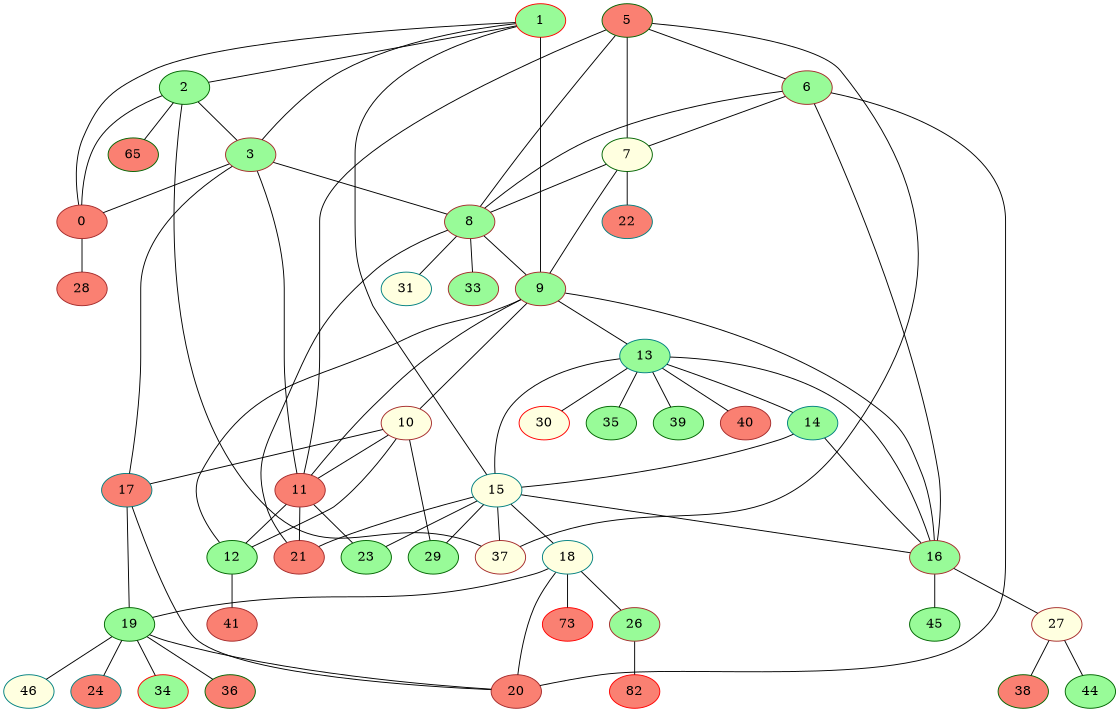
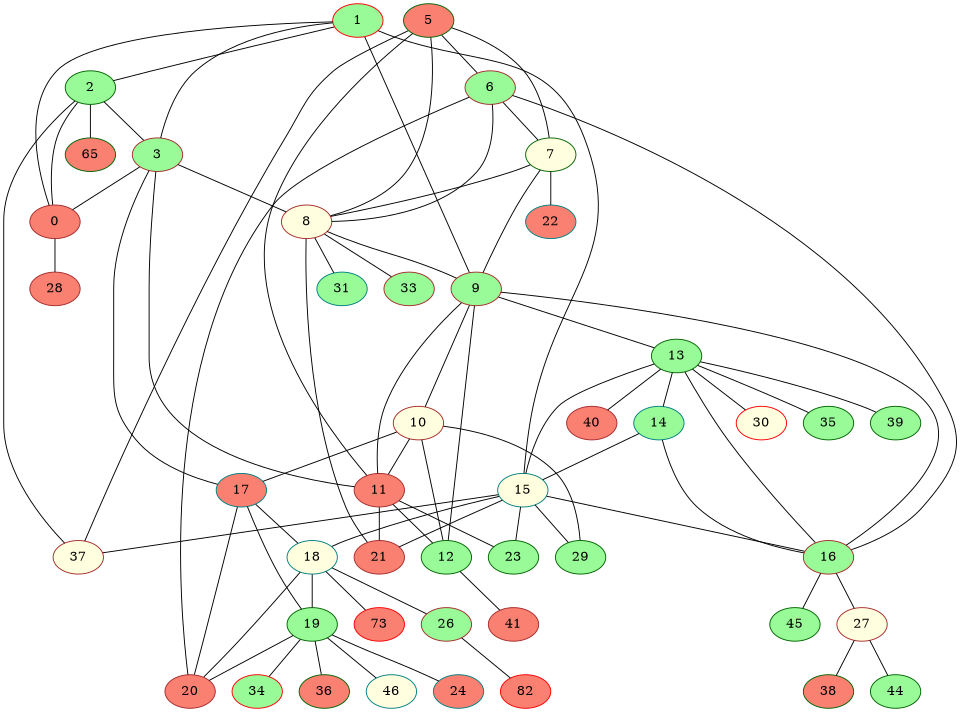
node "8": fillcolor palegreen -> lightyellow
node "31": fillcolor lightyellow -> palegreen
node "13": color teal -> darkgreen
edge "17" -- "18": added
